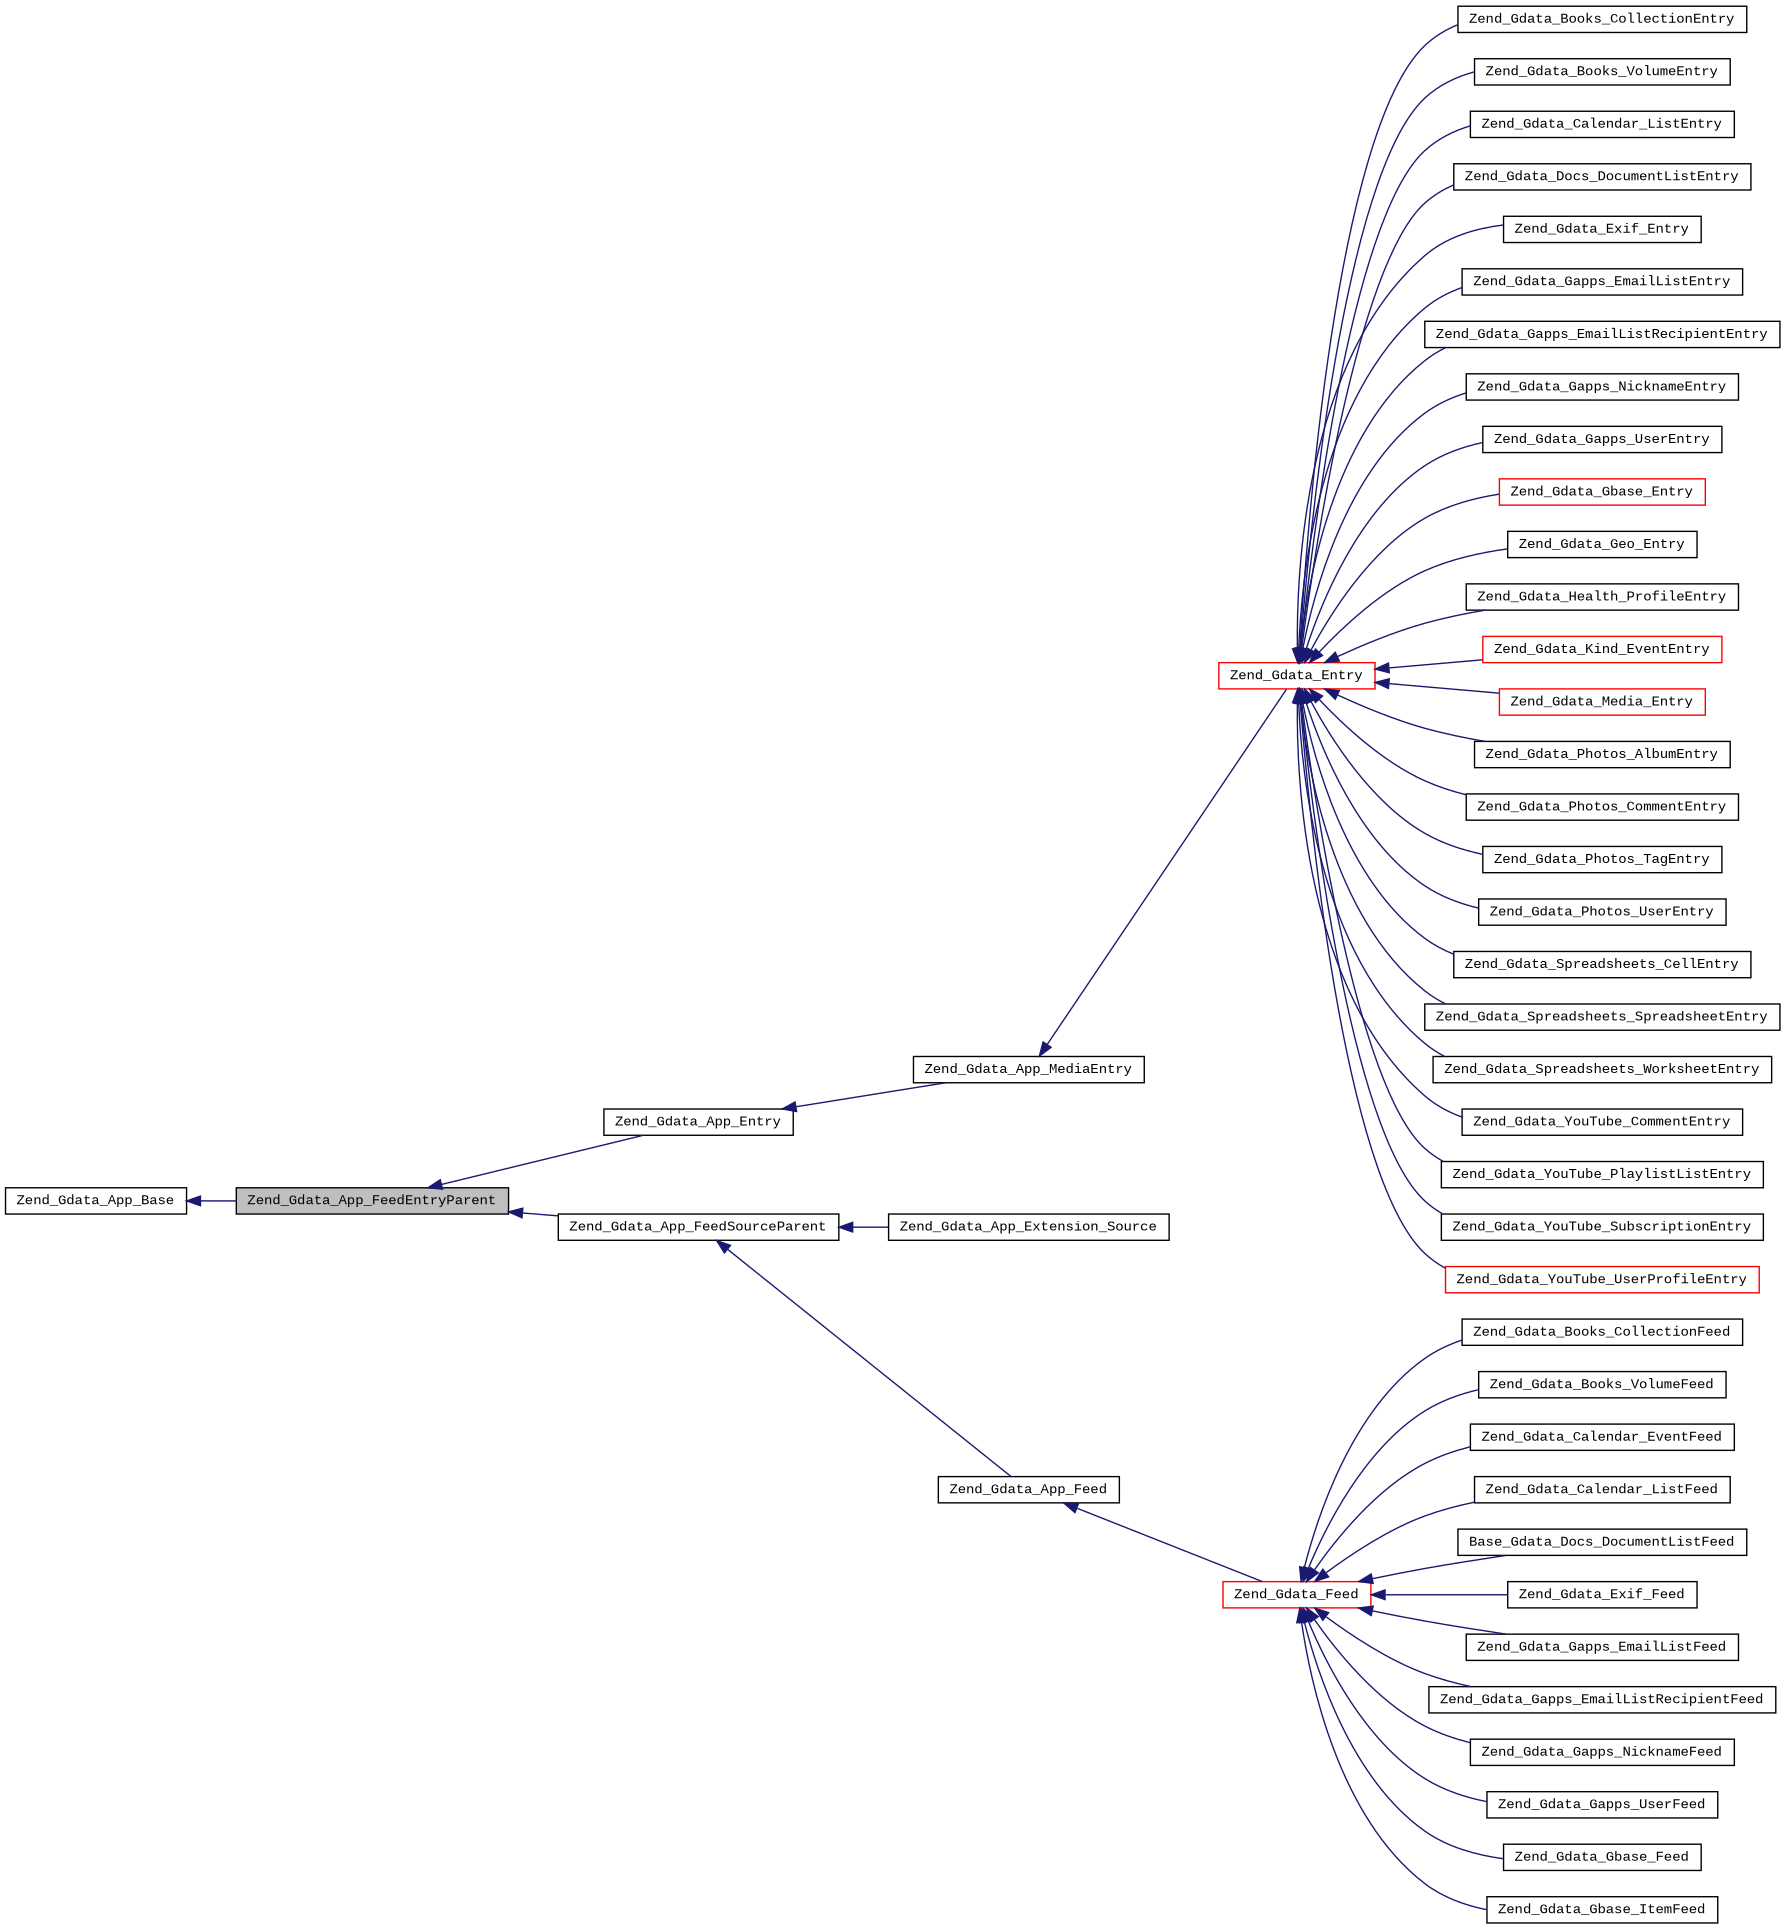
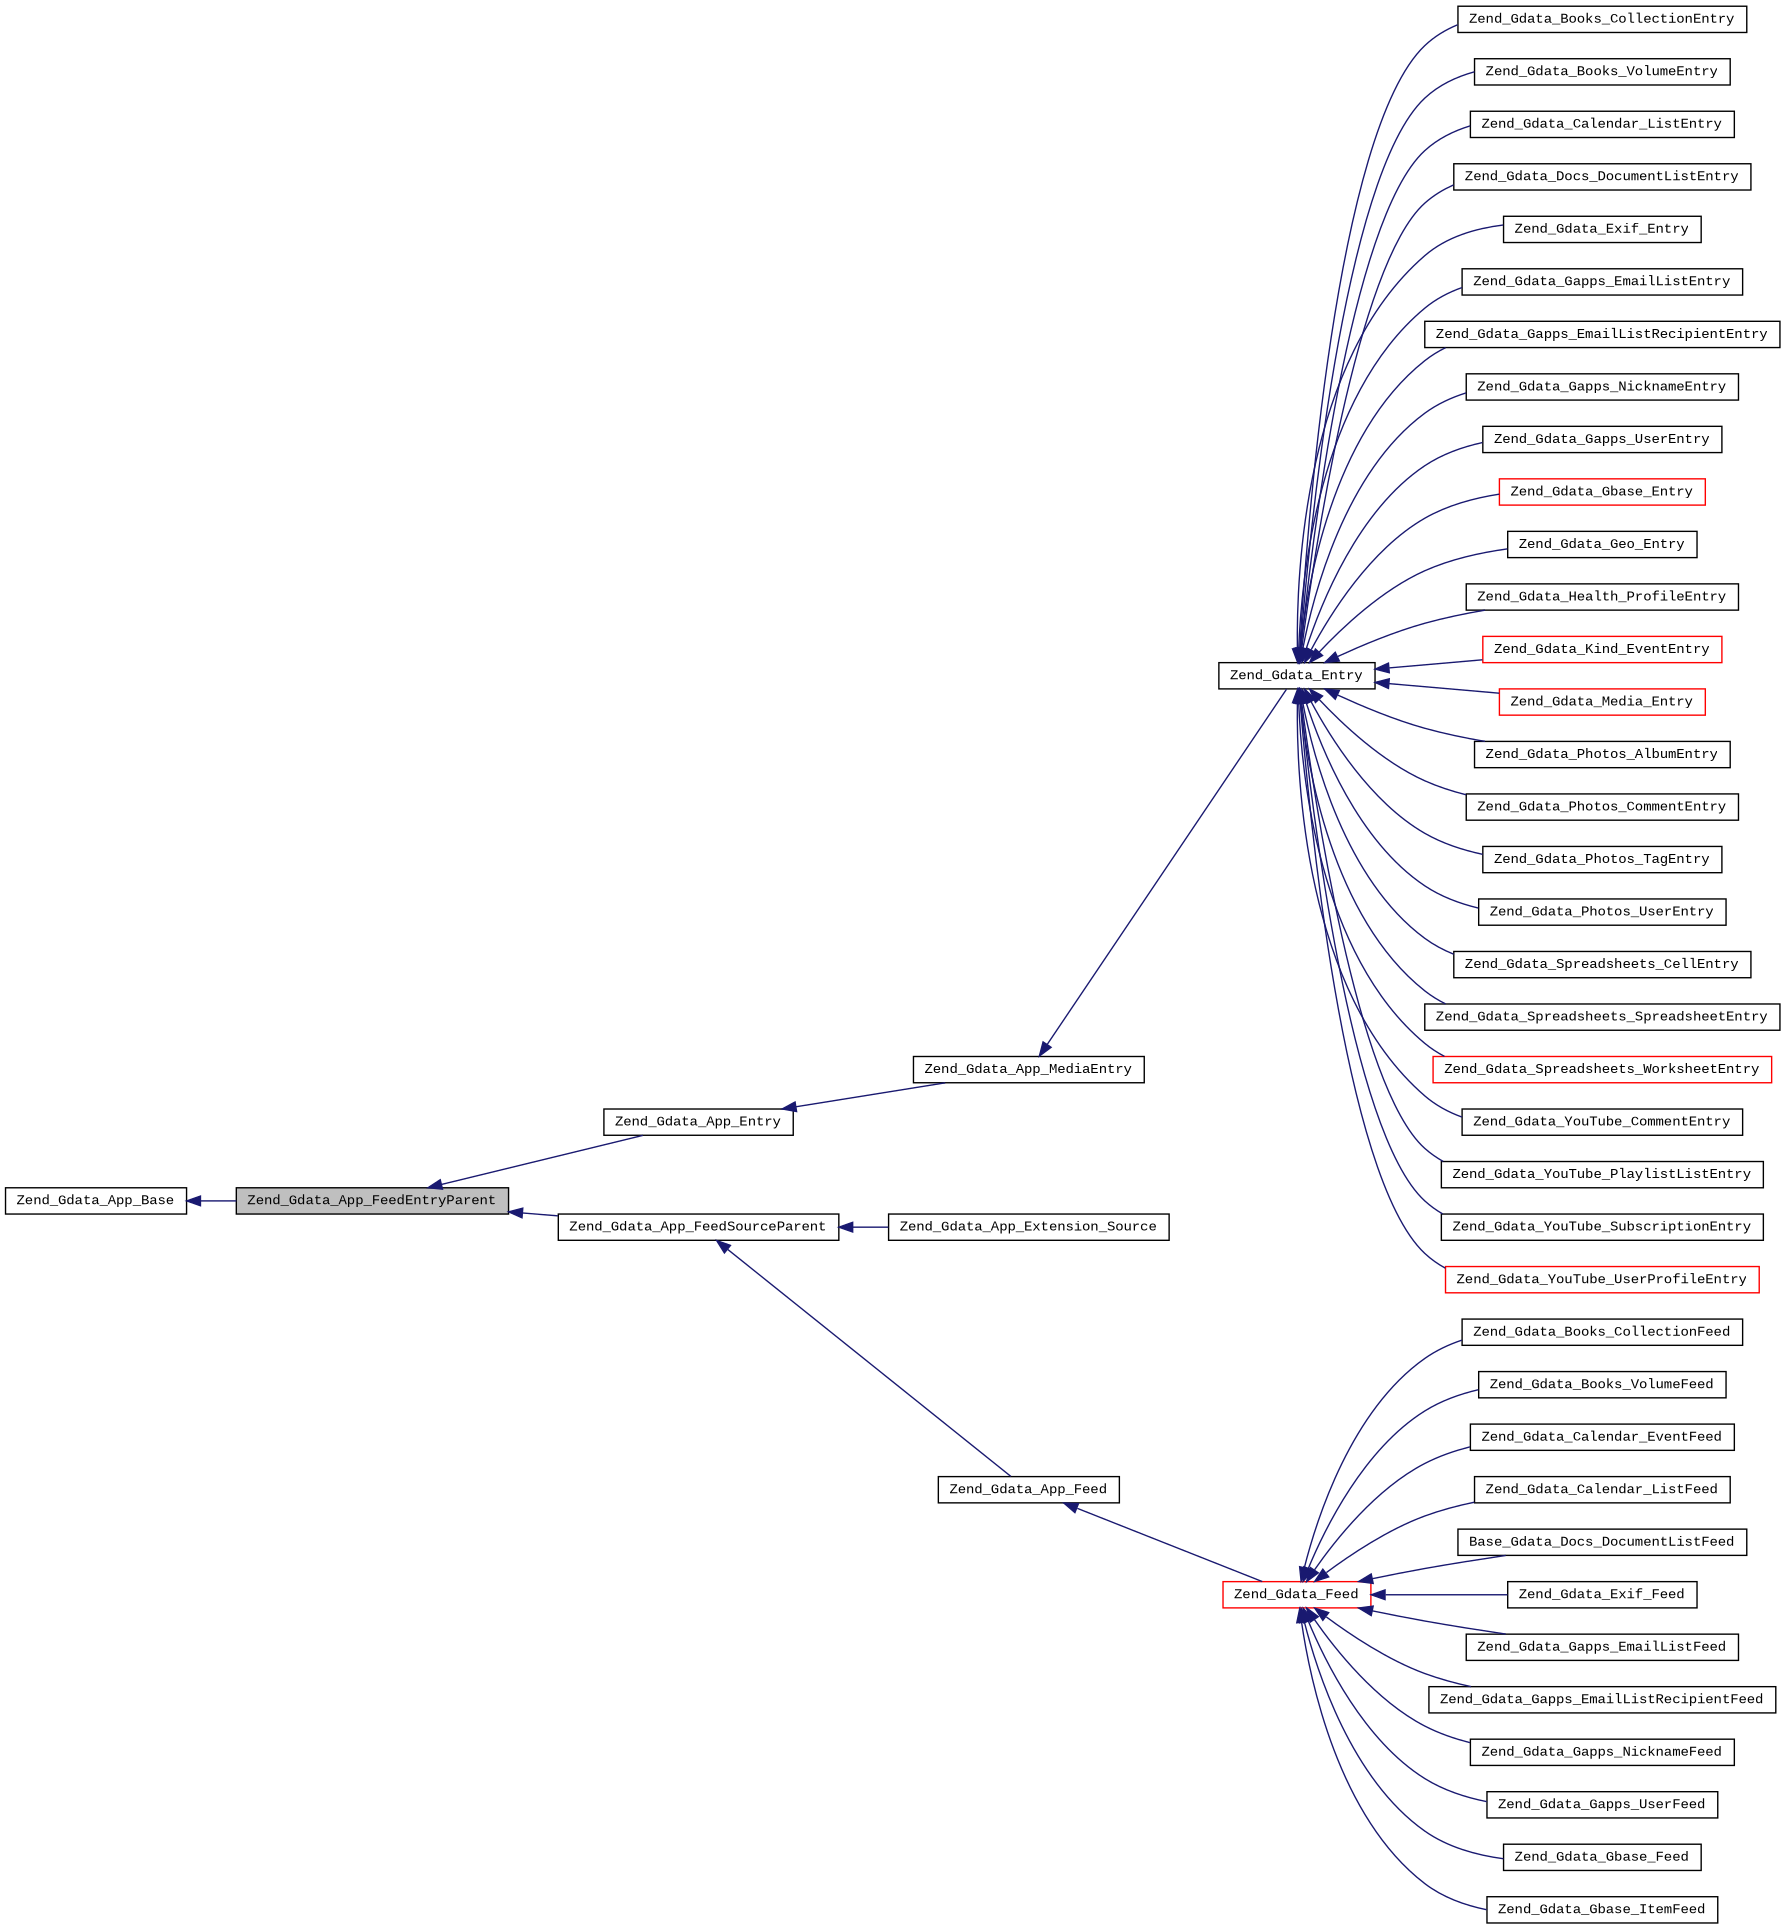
node "Zend_Gdata_Entry": color red -> black
node "Zend_Gdata_Spreadsheets_WorksheetEntry": color black -> red
